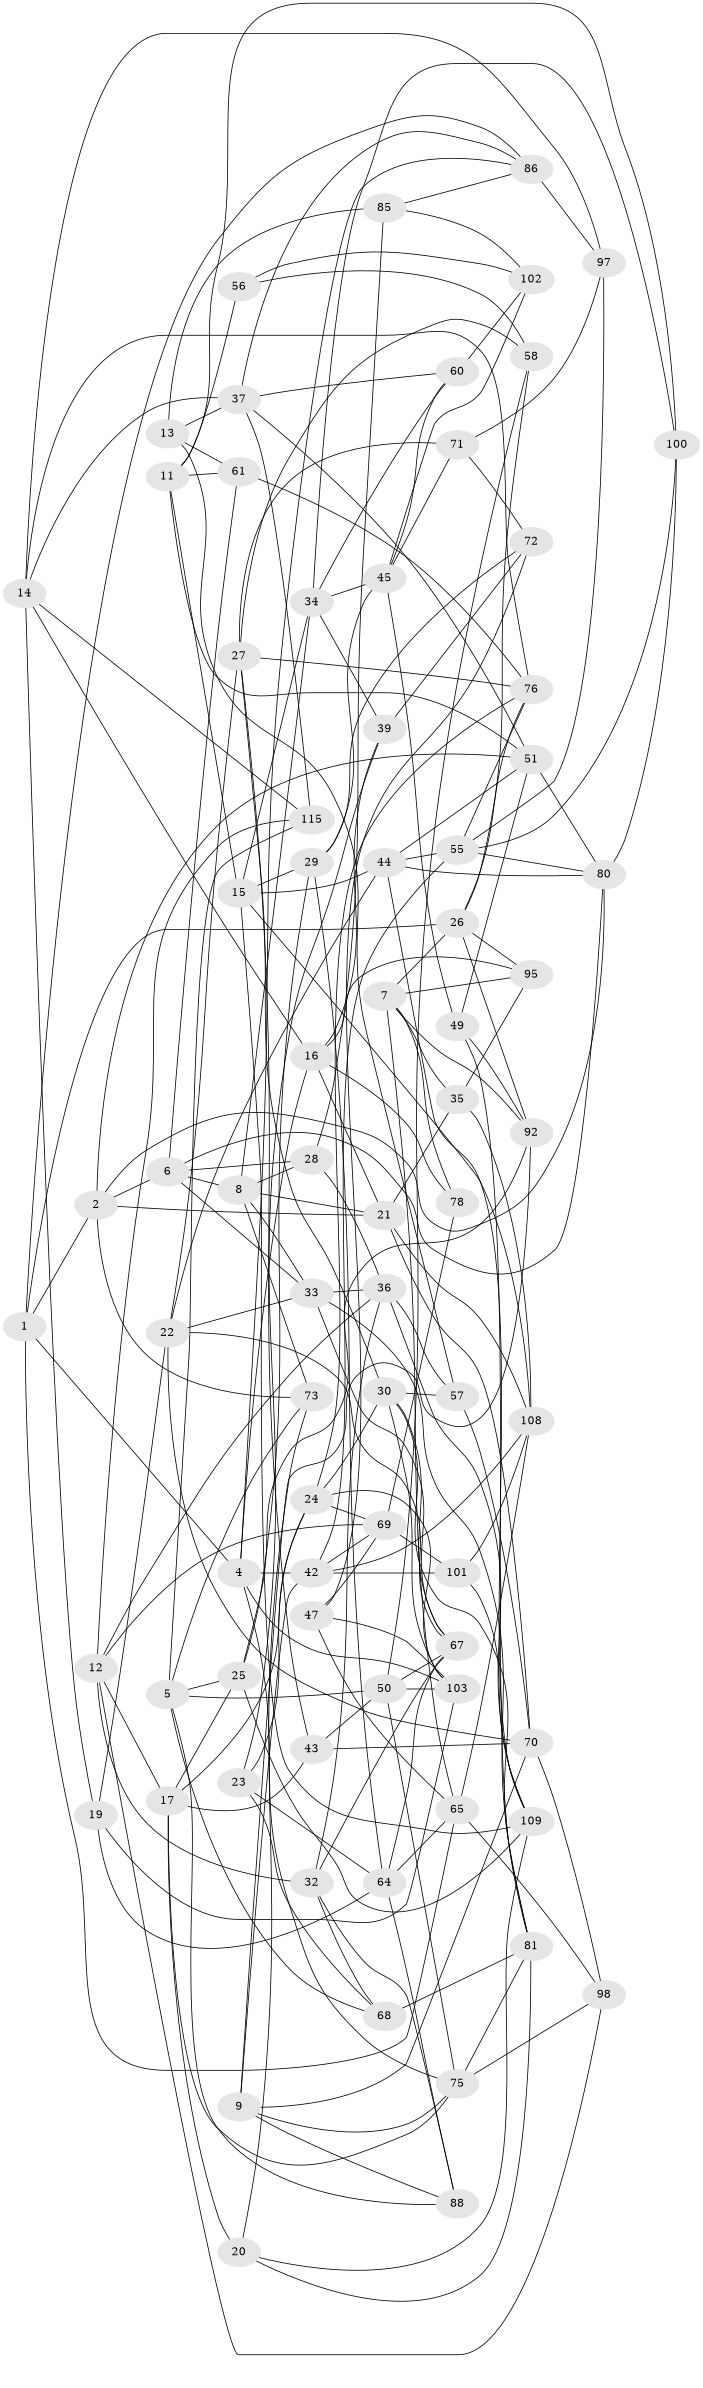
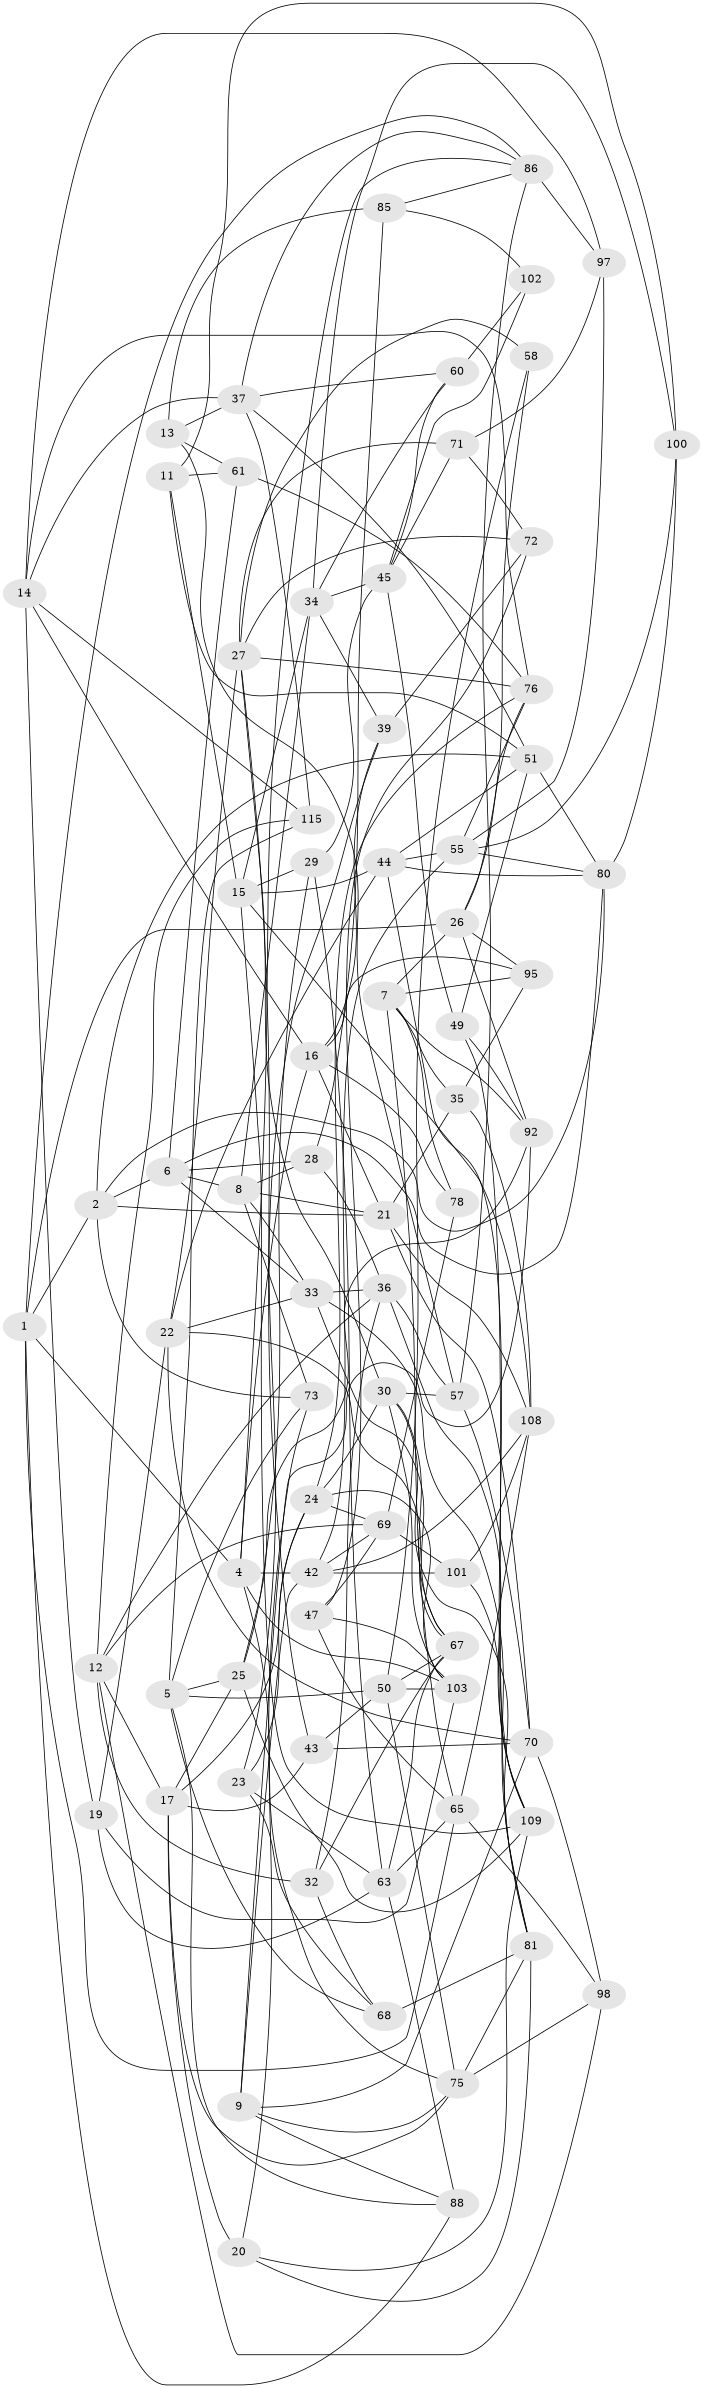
node "56": removed
edge "72" -- "29": now "72" -- "27"
edge "86" -- "57": added
node "64": label "64" -> "63"
edge "32" -- "88": now "1" -- "88"
